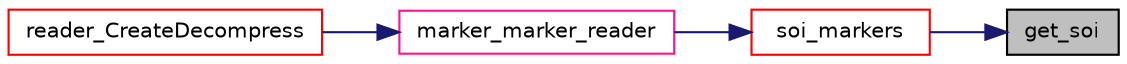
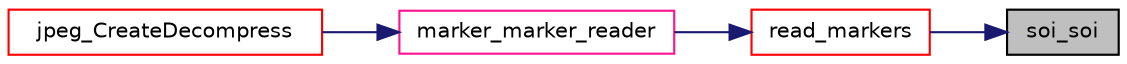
node "reader_CreateDecompress": label "reader_CreateDecompress" -> "jpeg_CreateDecompress"
node "soi_markers": label "soi_markers" -> "read_markers"
node "get_soi": label "get_soi" -> "soi_soi"
